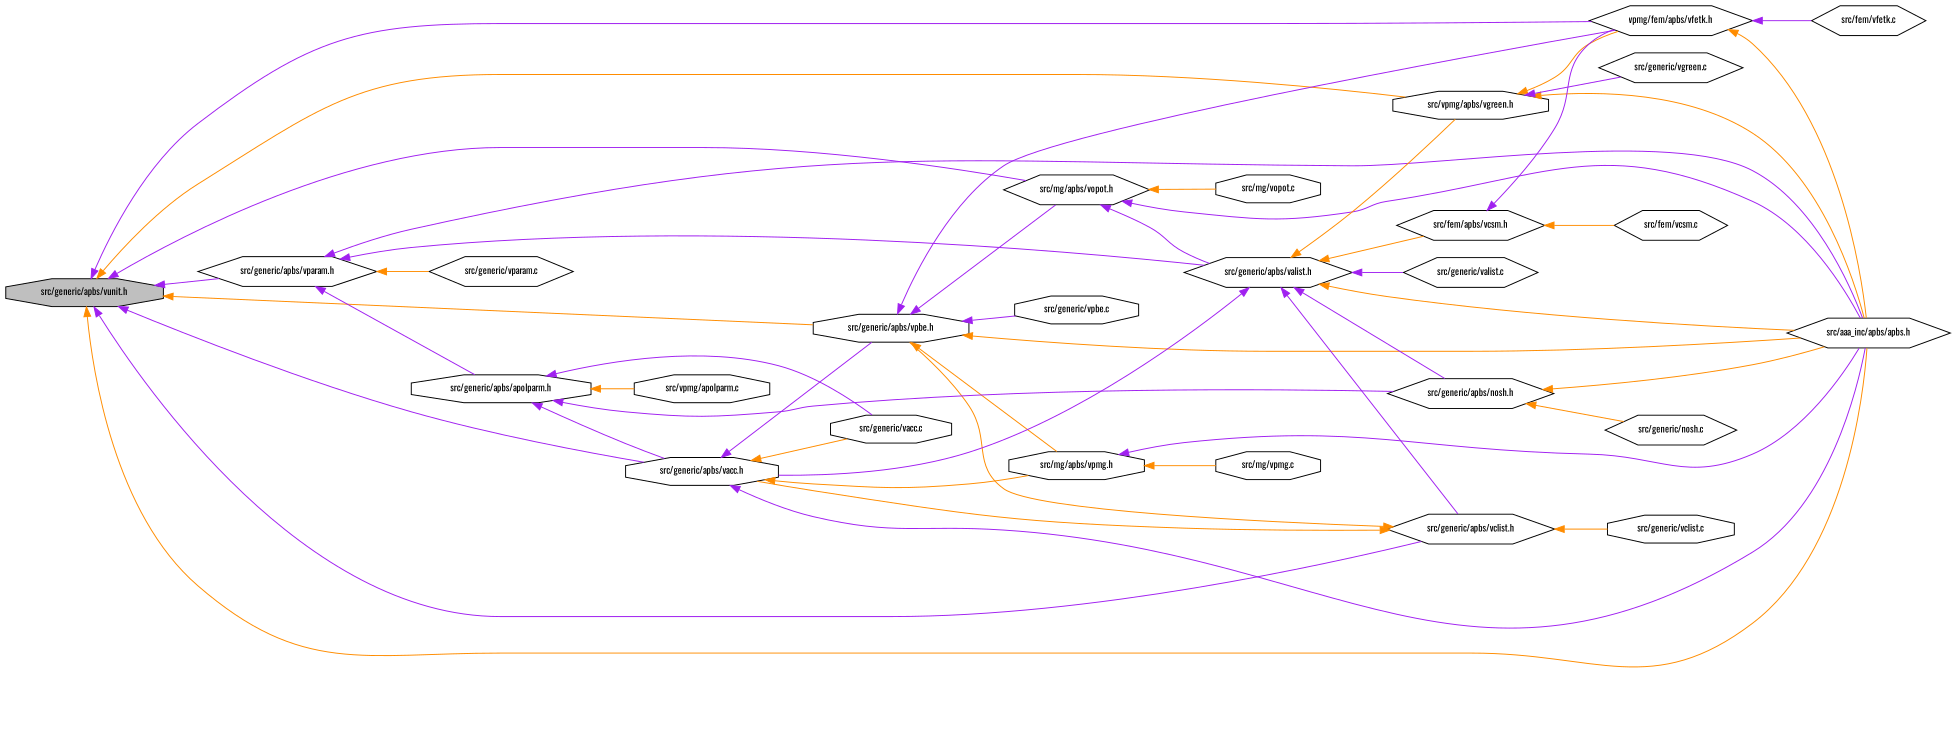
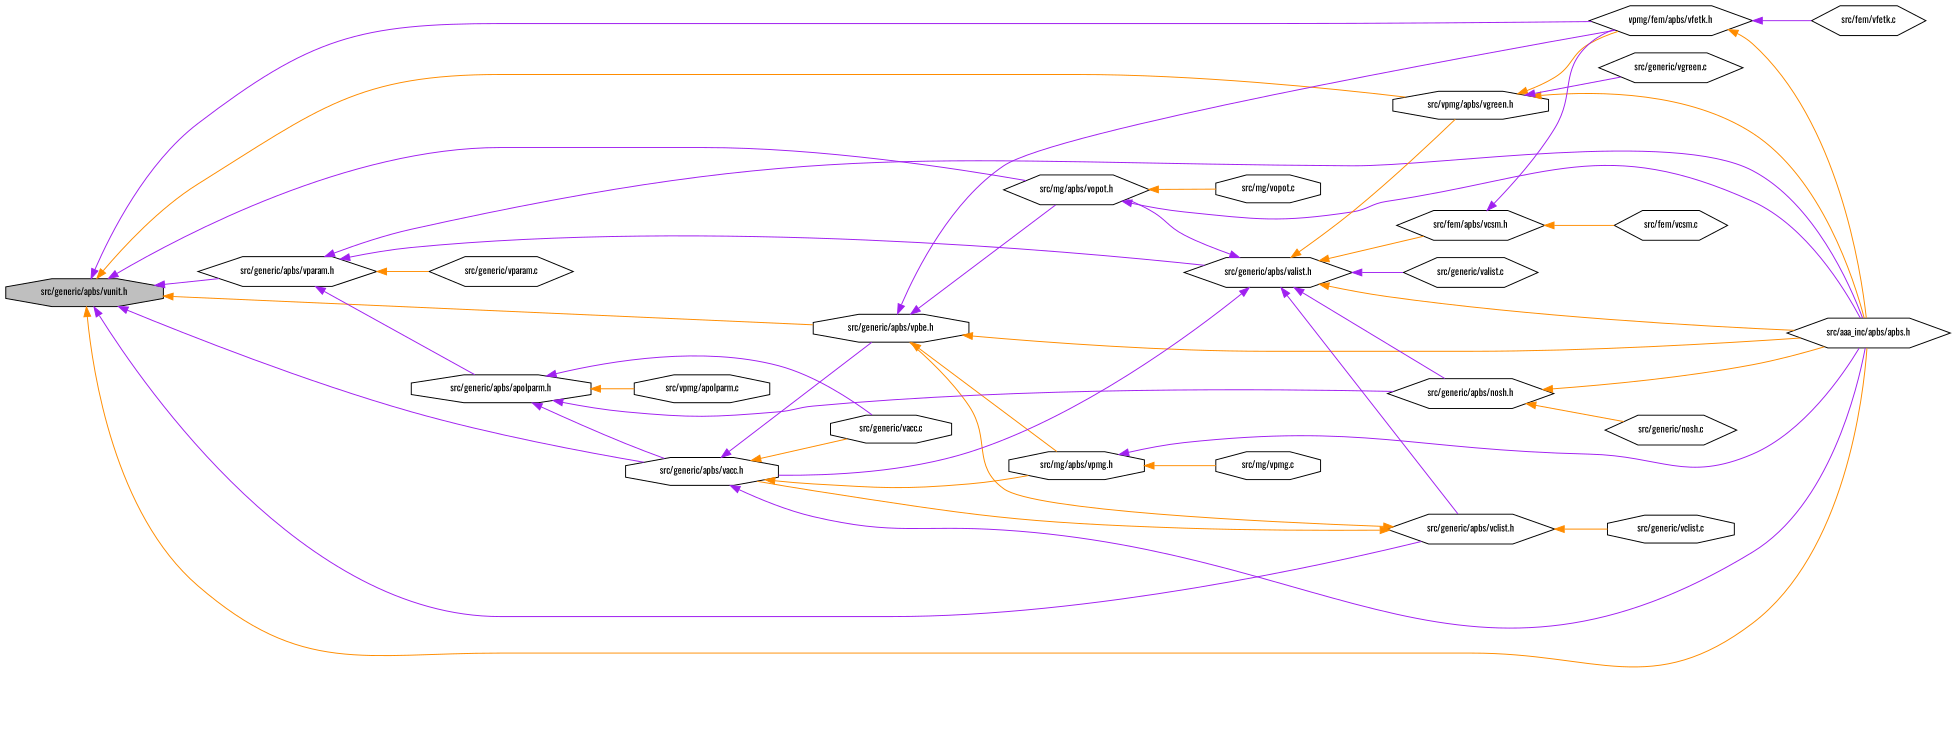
edge "src/generic/apbs/valist.h" -> "src/mg/apbs/vopot.h": reversed
node "src/generic/vpbe.c": removed
